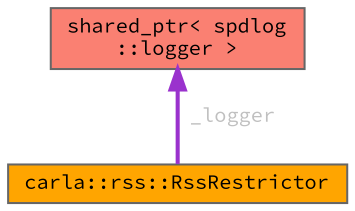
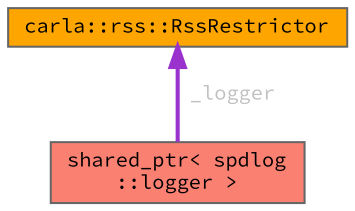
edge "carla::rss::RssRestrictor" -> "shared_ptr< spdlog ::logger >": reversed
